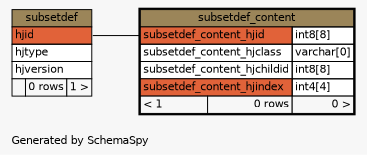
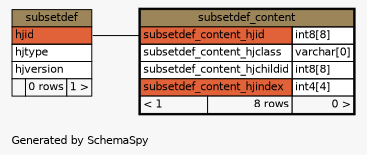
node "subsetdef_content": text "0 rows" -> "8 rows"
